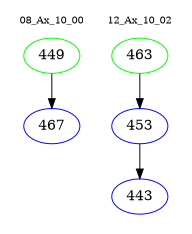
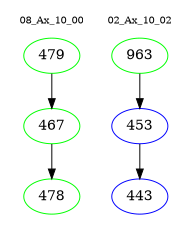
cluster "12_Ax_10_02": label "12_Ax_10_02" -> "02_Ax_10_02"
node "449": label "449" -> "479"
node "463": label "463" -> "963"
node "467": color blue -> green
node "478": added
